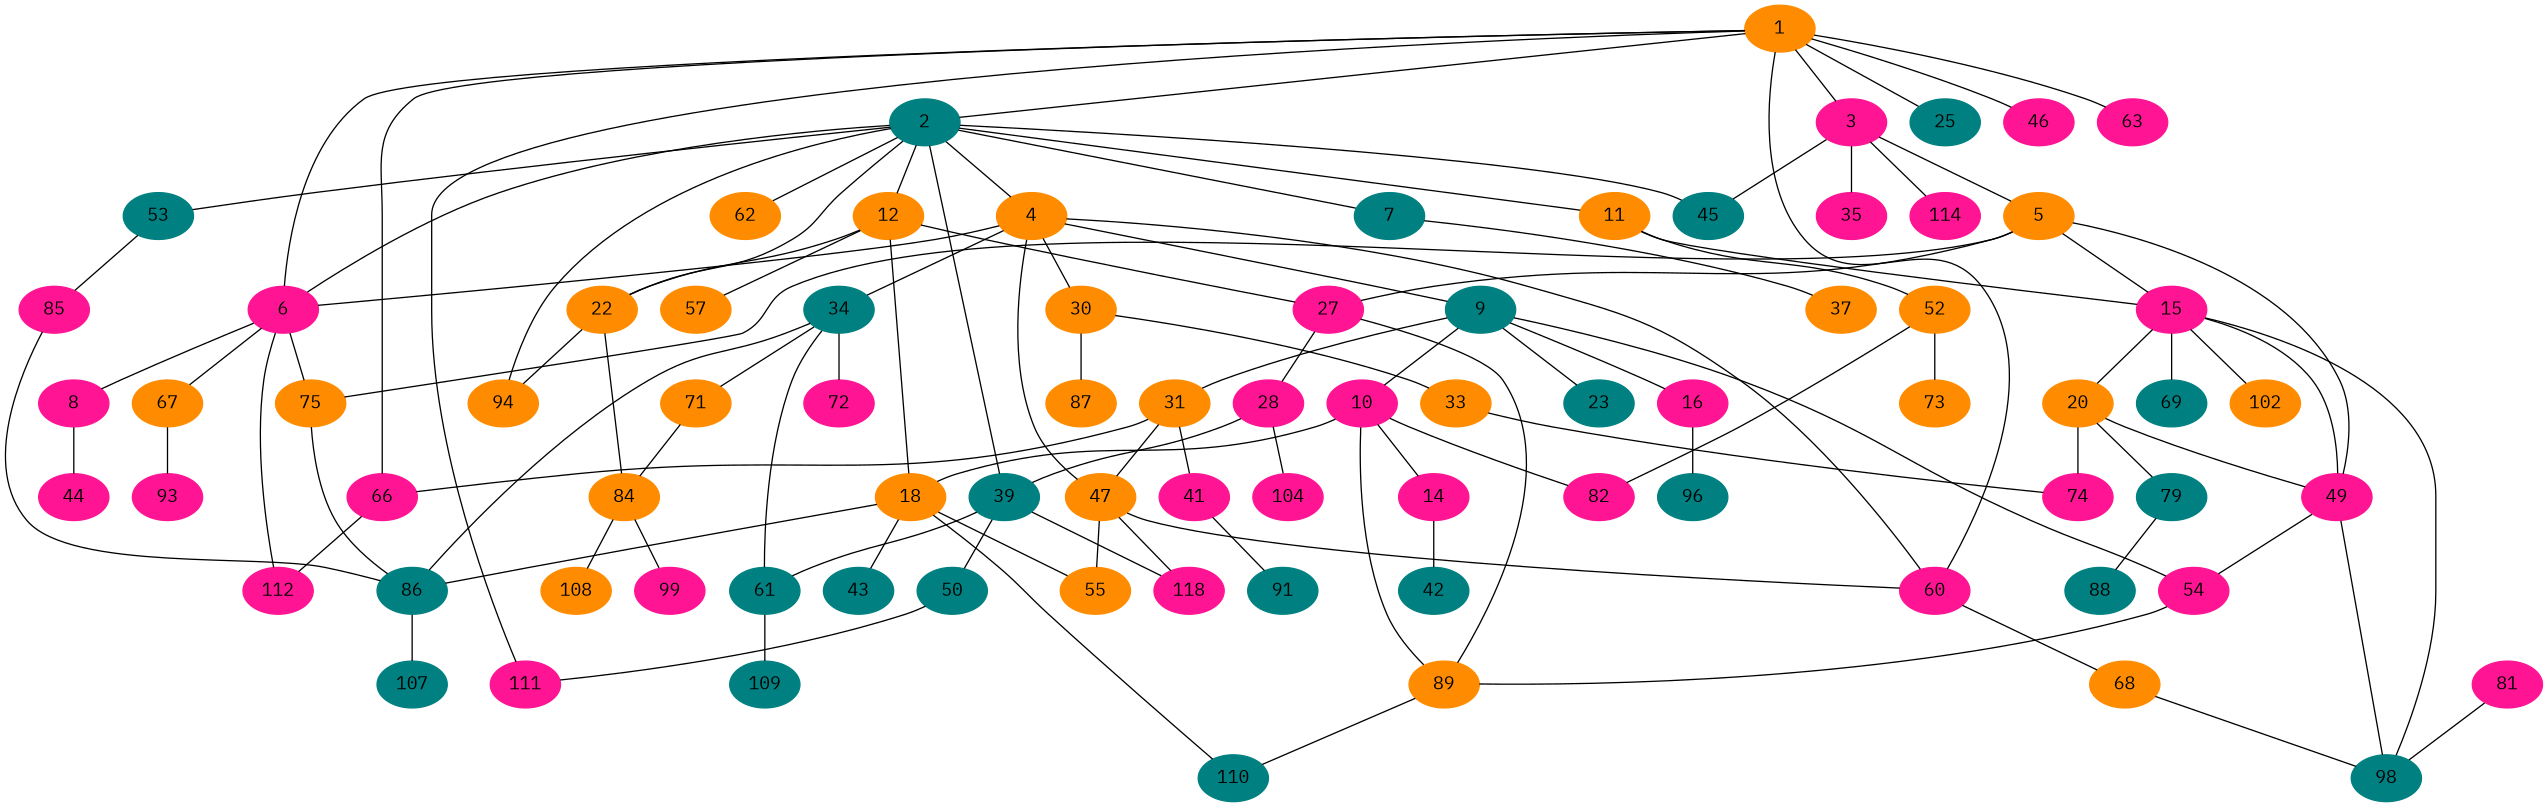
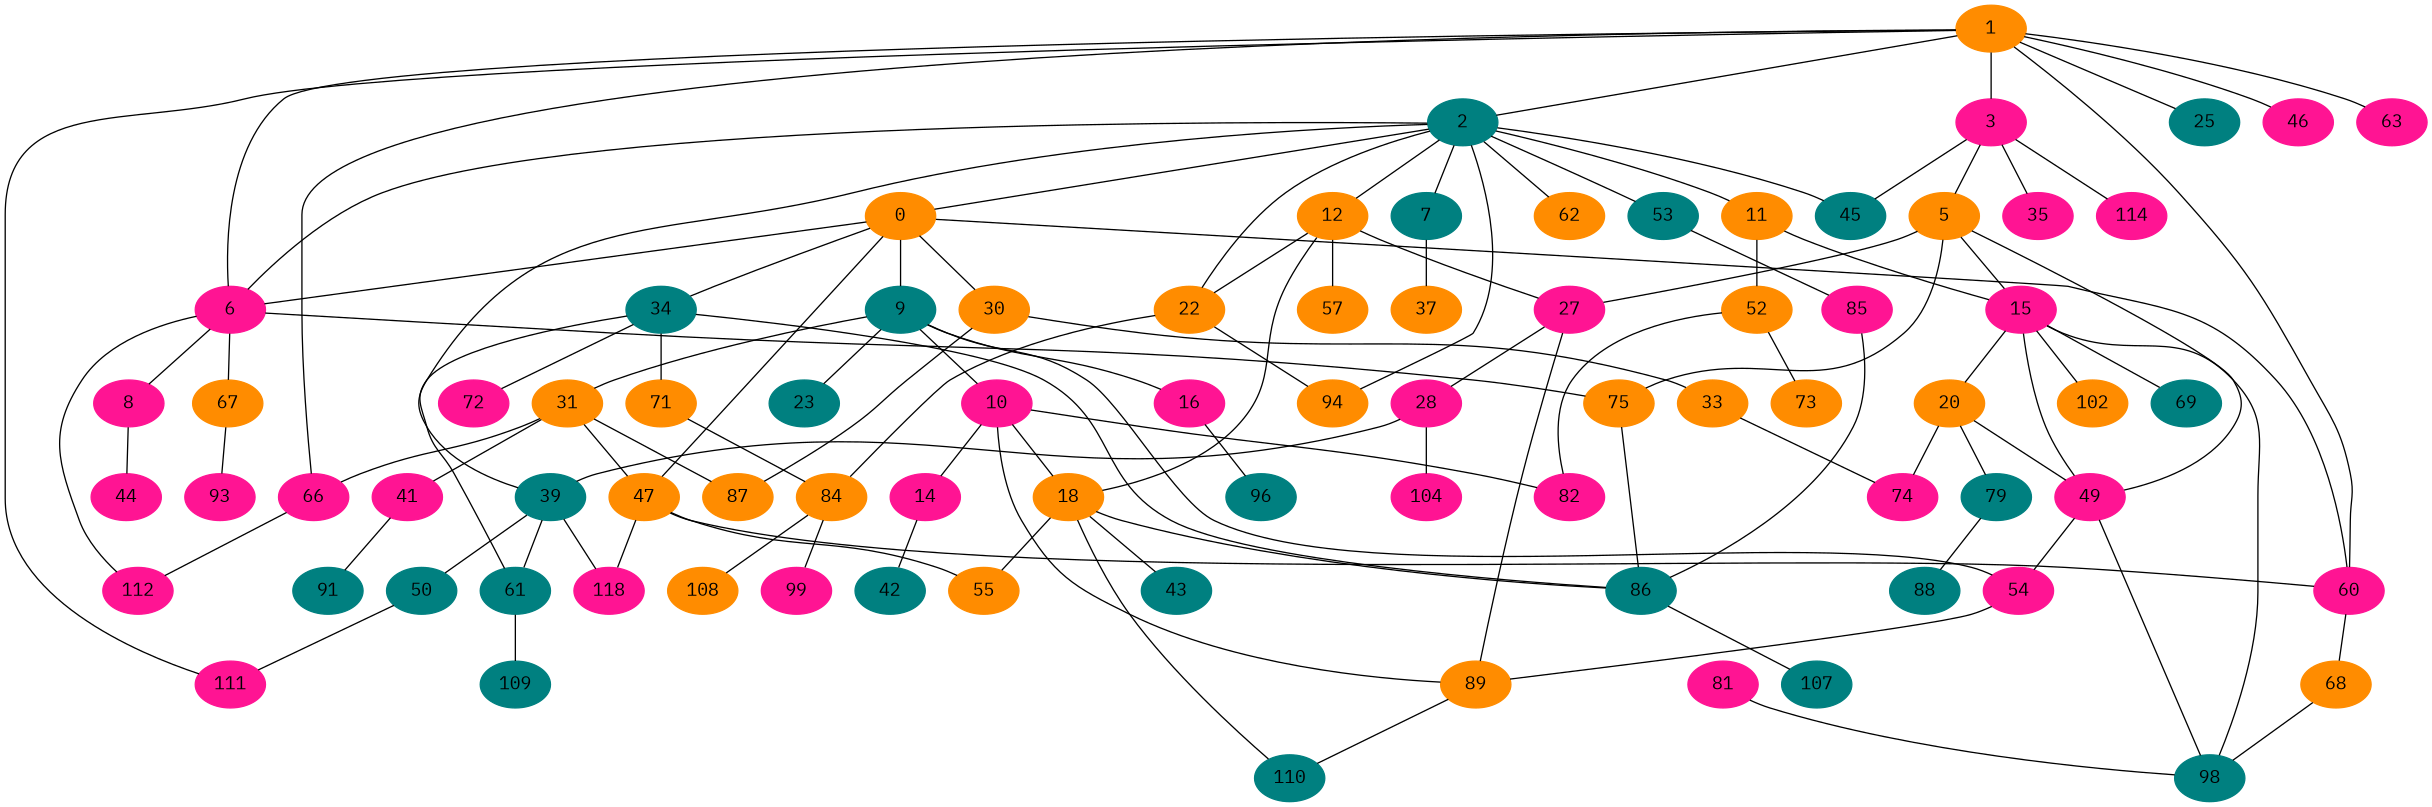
node "4": label "4" -> "0"
edge "31" -- "87": added
